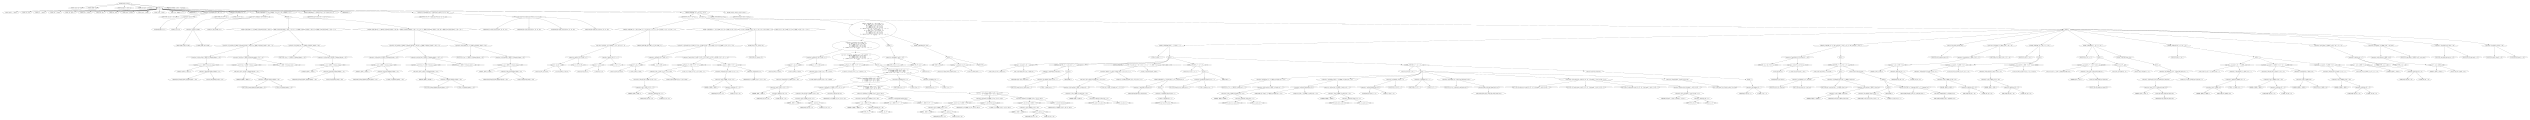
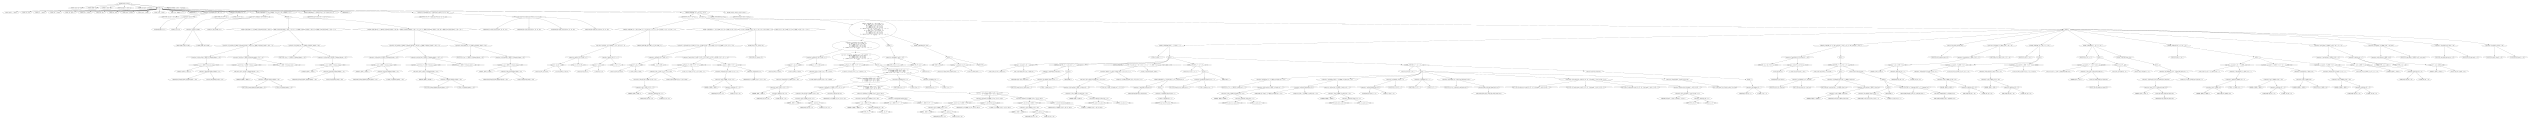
node "(PARAM,__int64 a3)": added
node "(<operator>.indirection,*(_QWORD *)(v20 + 40))": added
node "(<operator>.indirection,*(_QWORD *)(v20 + 24))": removed
node "(LITERAL,3,*(_DWORD *)(v19 + 36) != a2[3])": added
